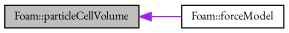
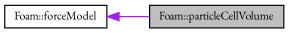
edge "Foam::forceModel" -> "Foam::particleCellVolume": reversed
